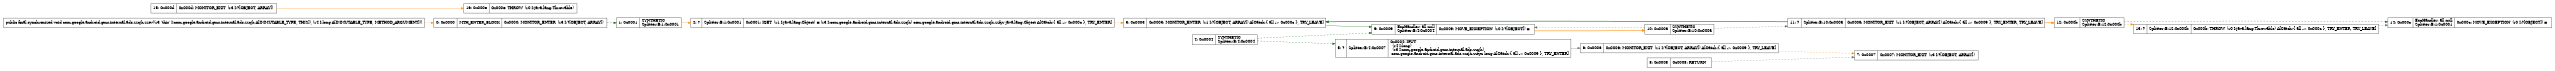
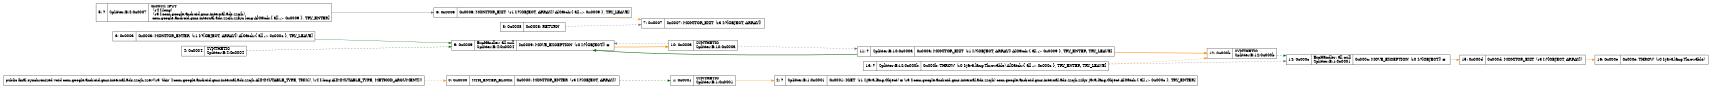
edge "11: ?" -> "3: 0x0003": now "11: ?" -> "9: 0x0009"
edge "2: ?" -> "3: 0x0003": removed
edge "12: 0x000b" -> "13: ?": reversed
edge "4: 0x0004" -> "5: ?": removed
edge "14: 0x000c" -> "15: 0x000d": added
